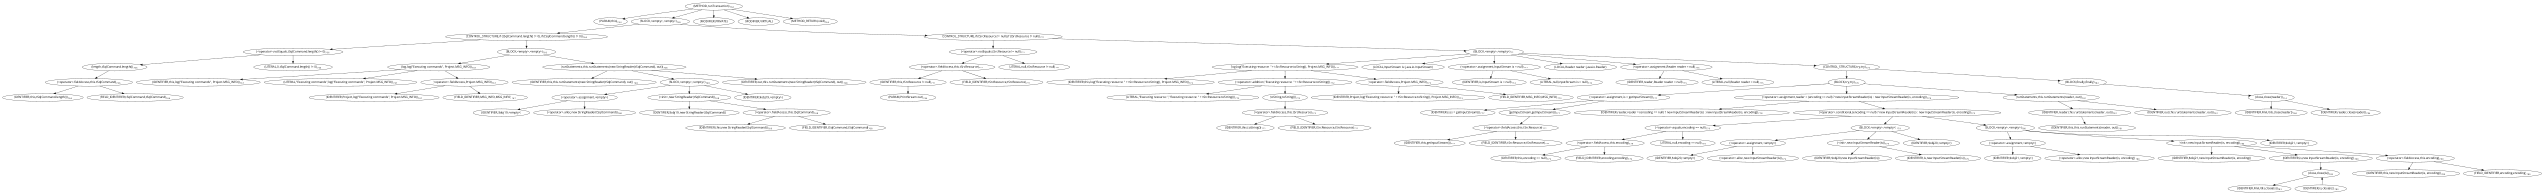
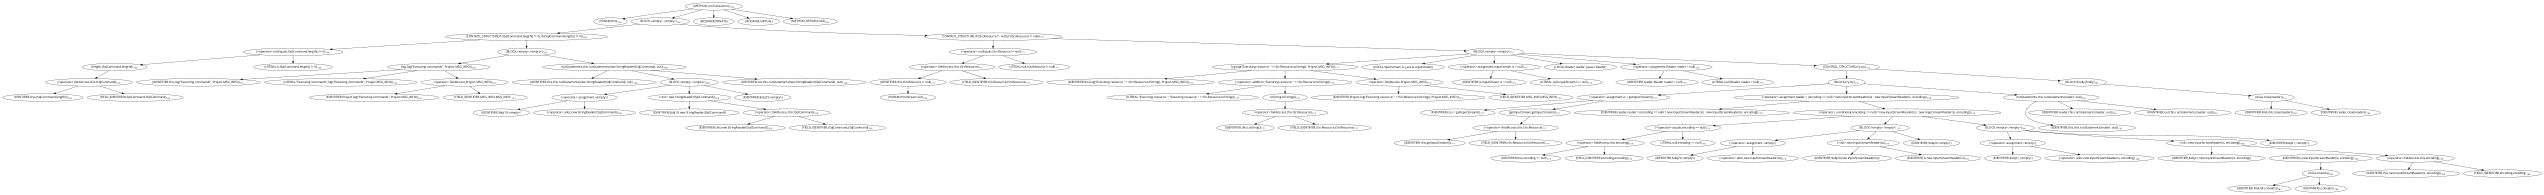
edge "(IDENTIFIER,reader,this.runStatements(reader, out))" -> "(IDENTIFIER,this,this.runStatements(reader, out))": now "(runStatements,this.runStatements(reader, out))" -> "(IDENTIFIER,this,this.runStatements(reader, out))"
edge "(<init>,new InputStreamReader(is, encoding))" -> "(IDENTIFIER,is,new InputStreamReader(is, encoding))": removed
edge "(IDENTIFIER,is,close(is))" -> "(close,close(is))": reversed
